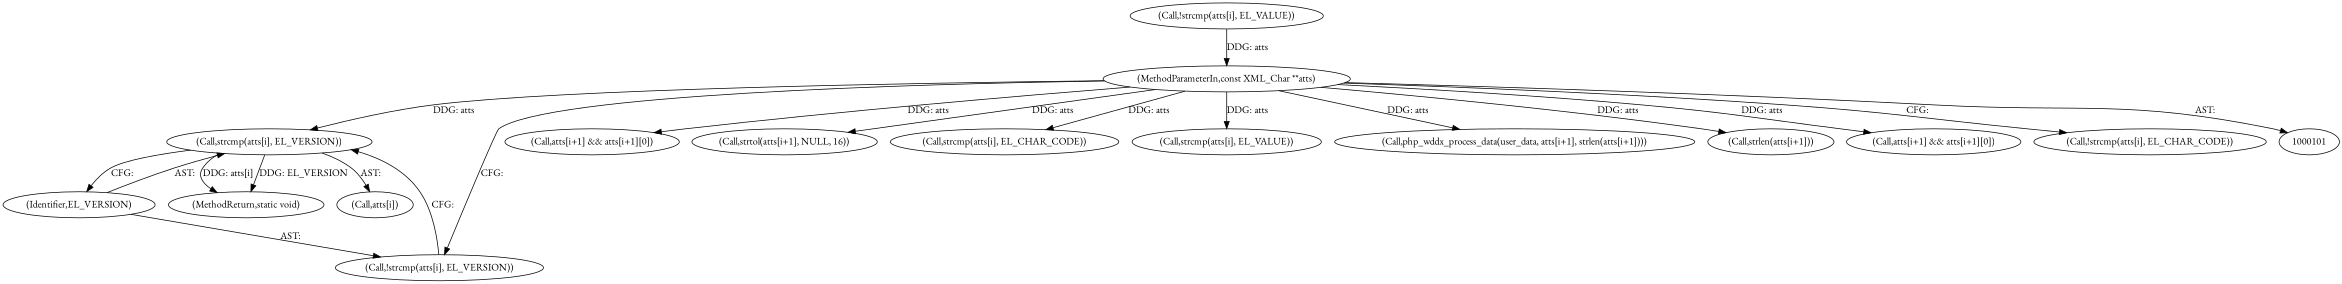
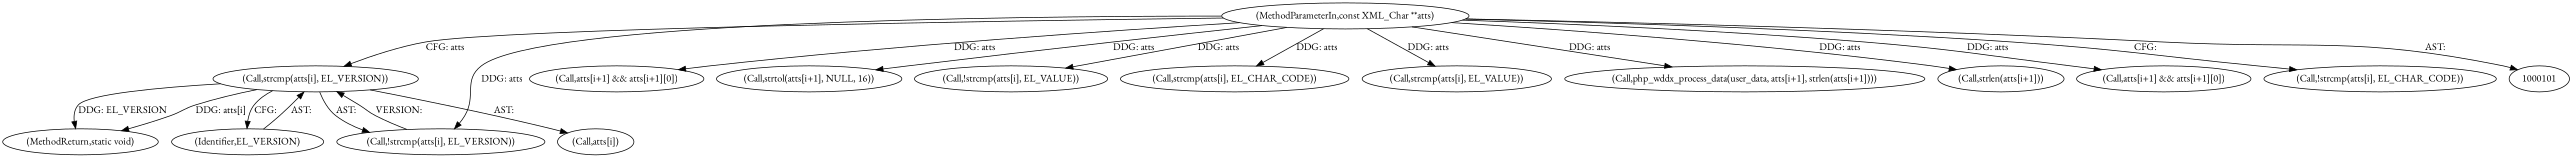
edge "(Call,!strcmp(atts[i], EL_VALUE))" -> "(MethodParameterIn,const XML_Char **atts)": reversed
edge "(MethodParameterIn,const XML_Char **atts)" -> "(Call,strcmp(atts[i], EL_VERSION))": label "DDG: atts" -> "CFG: atts"
edge "(MethodParameterIn,const XML_Char **atts)" -> "(Call,!strcmp(atts[i], EL_VERSION))": label "CFG: " -> "DDG: atts"
edge "(Call,!strcmp(atts[i], EL_VERSION))" -> "(Call,strcmp(atts[i], EL_VERSION))": label "CFG: " -> "VERSION: "
edge "(Identifier,EL_VERSION)" -> "(Call,!strcmp(atts[i], EL_VERSION))": now "(Call,strcmp(atts[i], EL_VERSION))" -> "(Call,!strcmp(atts[i], EL_VERSION))"
